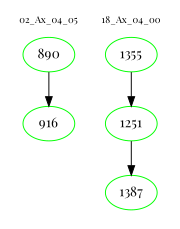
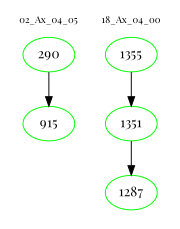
node "890": label "890" -> "290"
node "916": label "916" -> "915"
node "1251": label "1251" -> "1351"
node "1387": label "1387" -> "1287"
